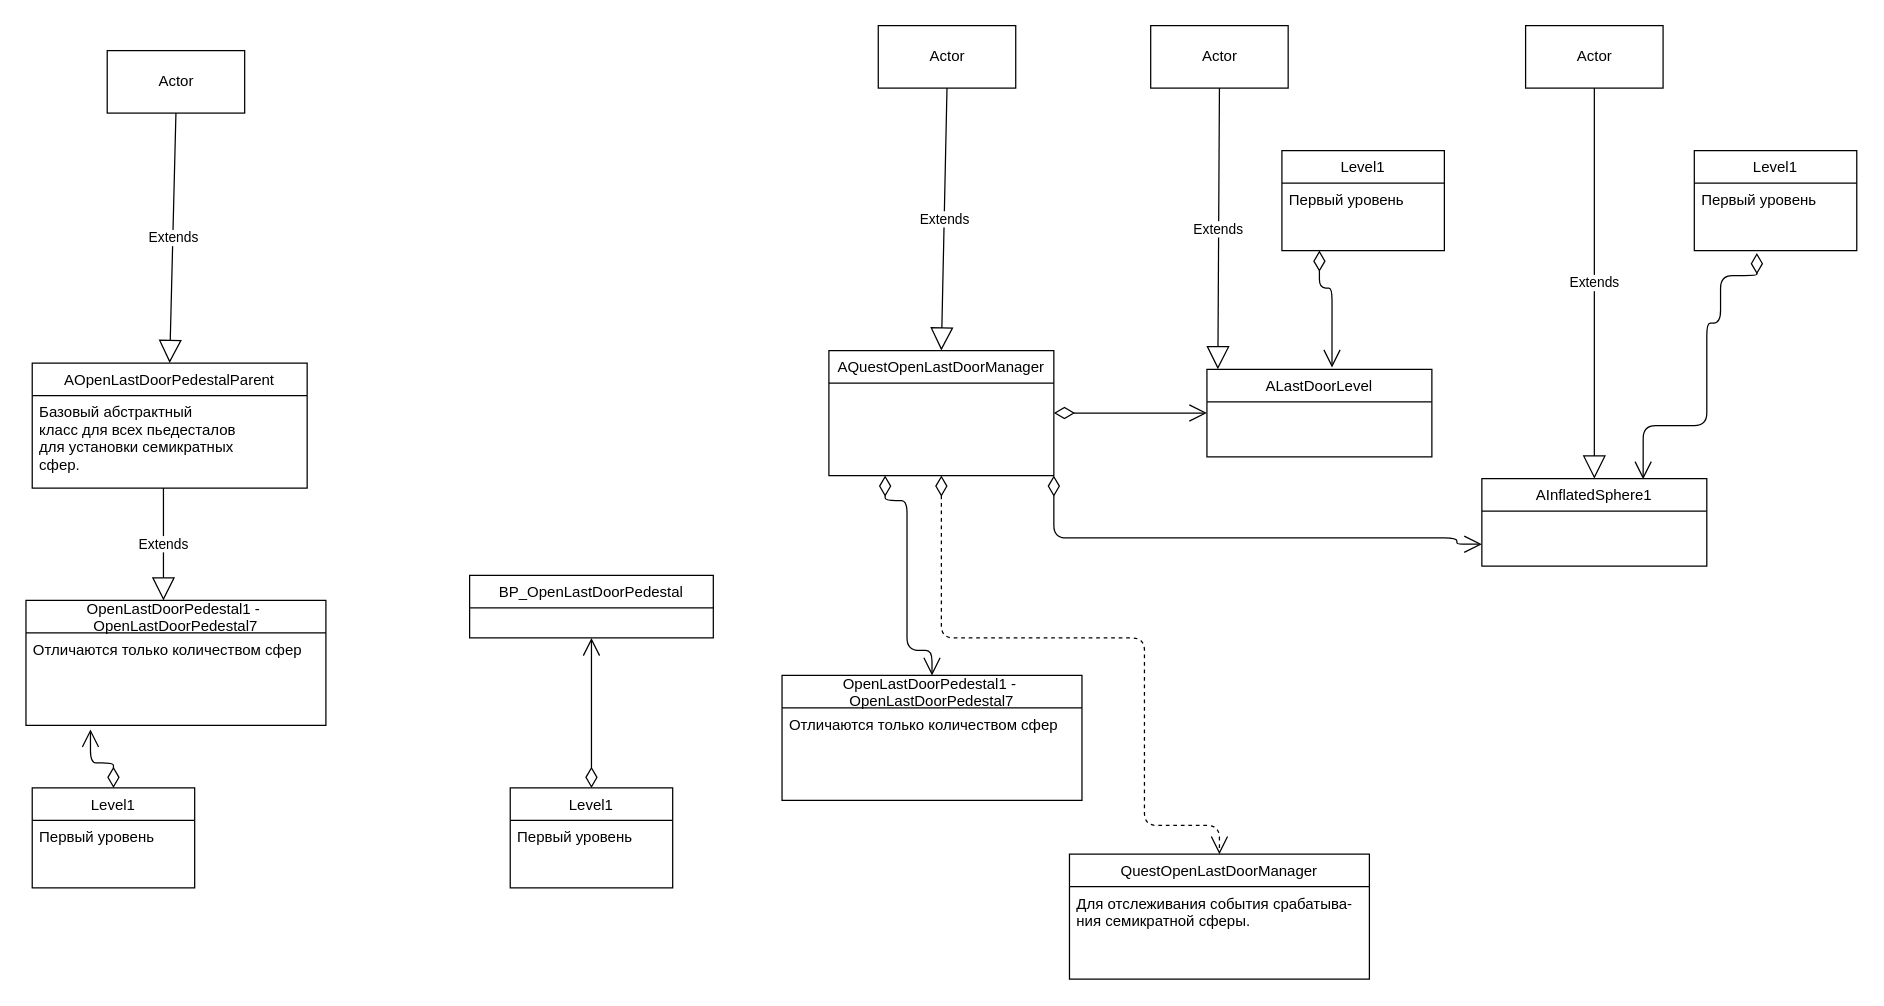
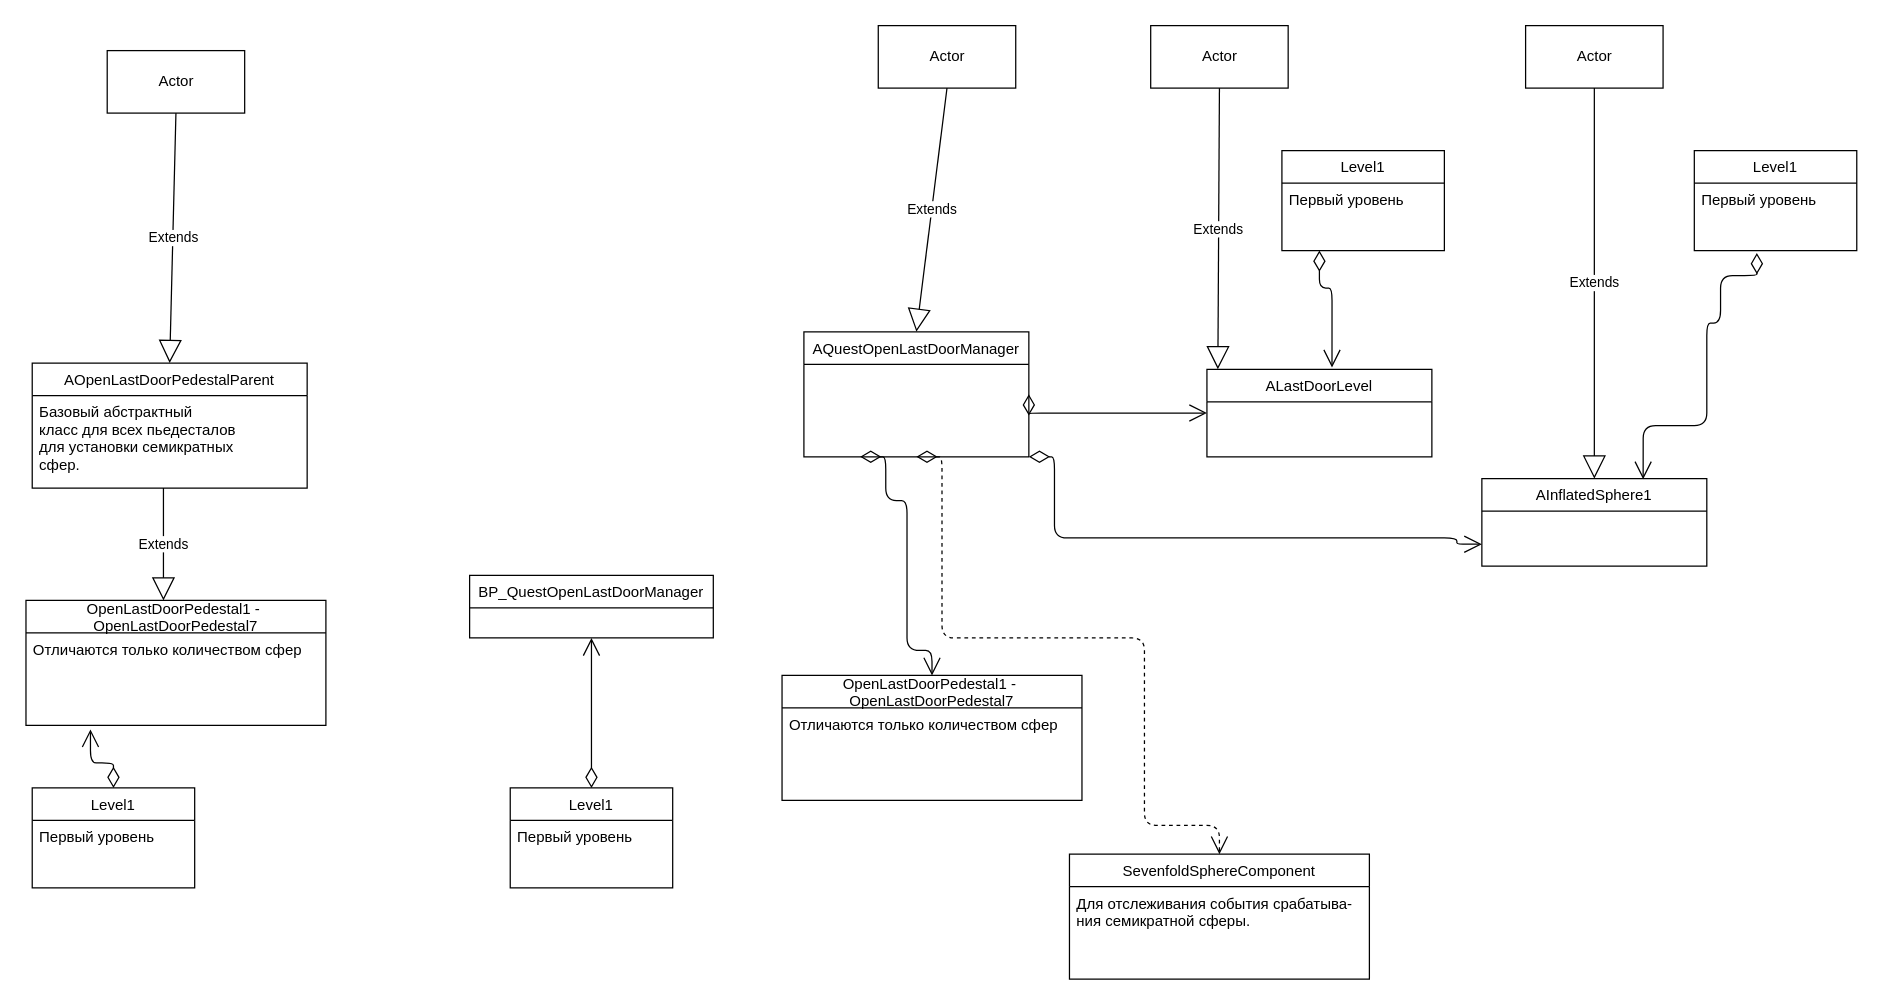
node "AQuestOpenLastDoorManager": moved (941, 413) -> (916, 394)
node "BP_OpenLastDoorPedestal": label "BP_OpenLastDoorPedestal" -> "BP_QuestOpenLastDoorManager"
node "QuestOpenLastDoorManager": label "QuestOpenLastDoorManager" -> "SevenfoldSphereComponent"
